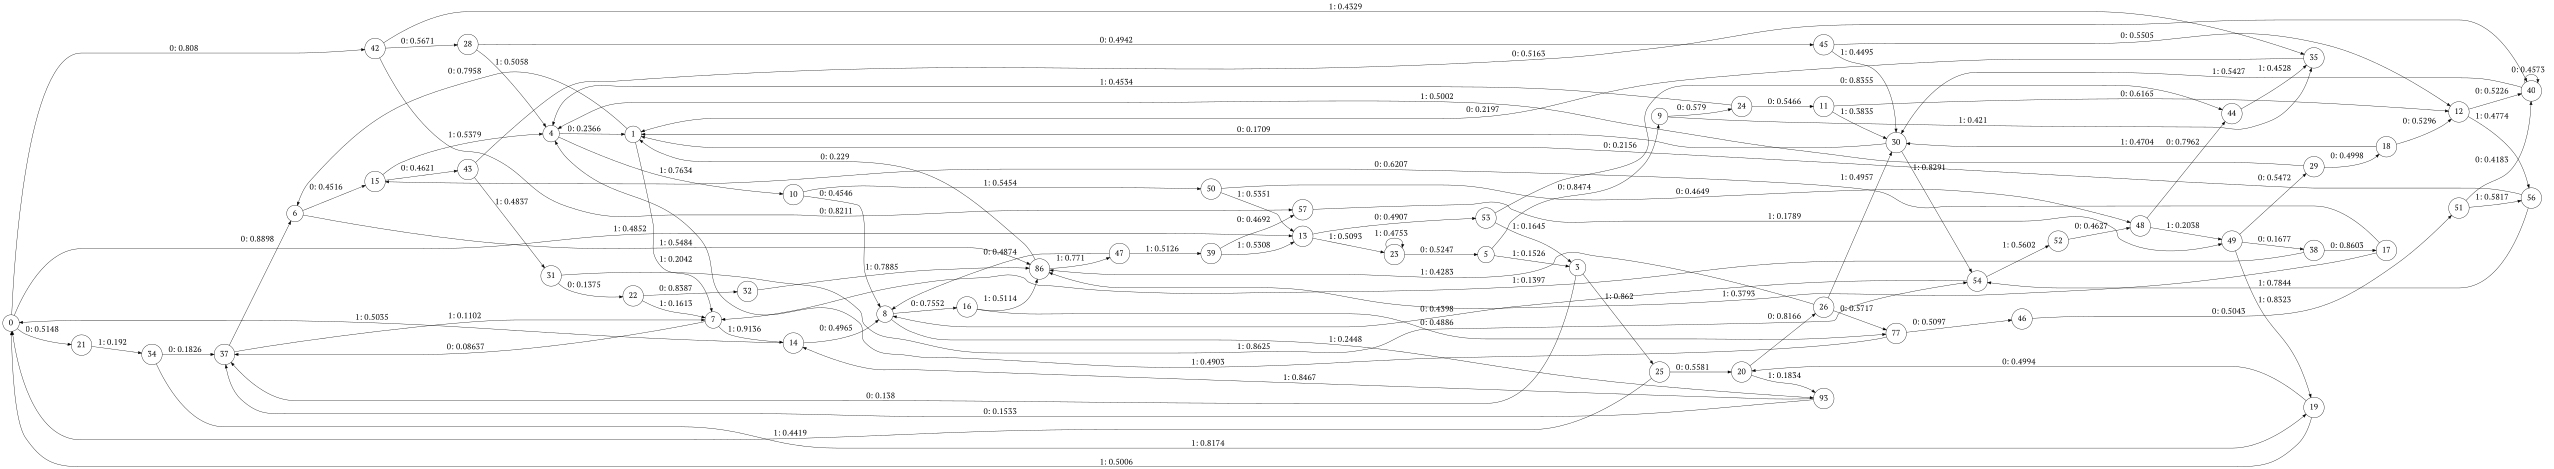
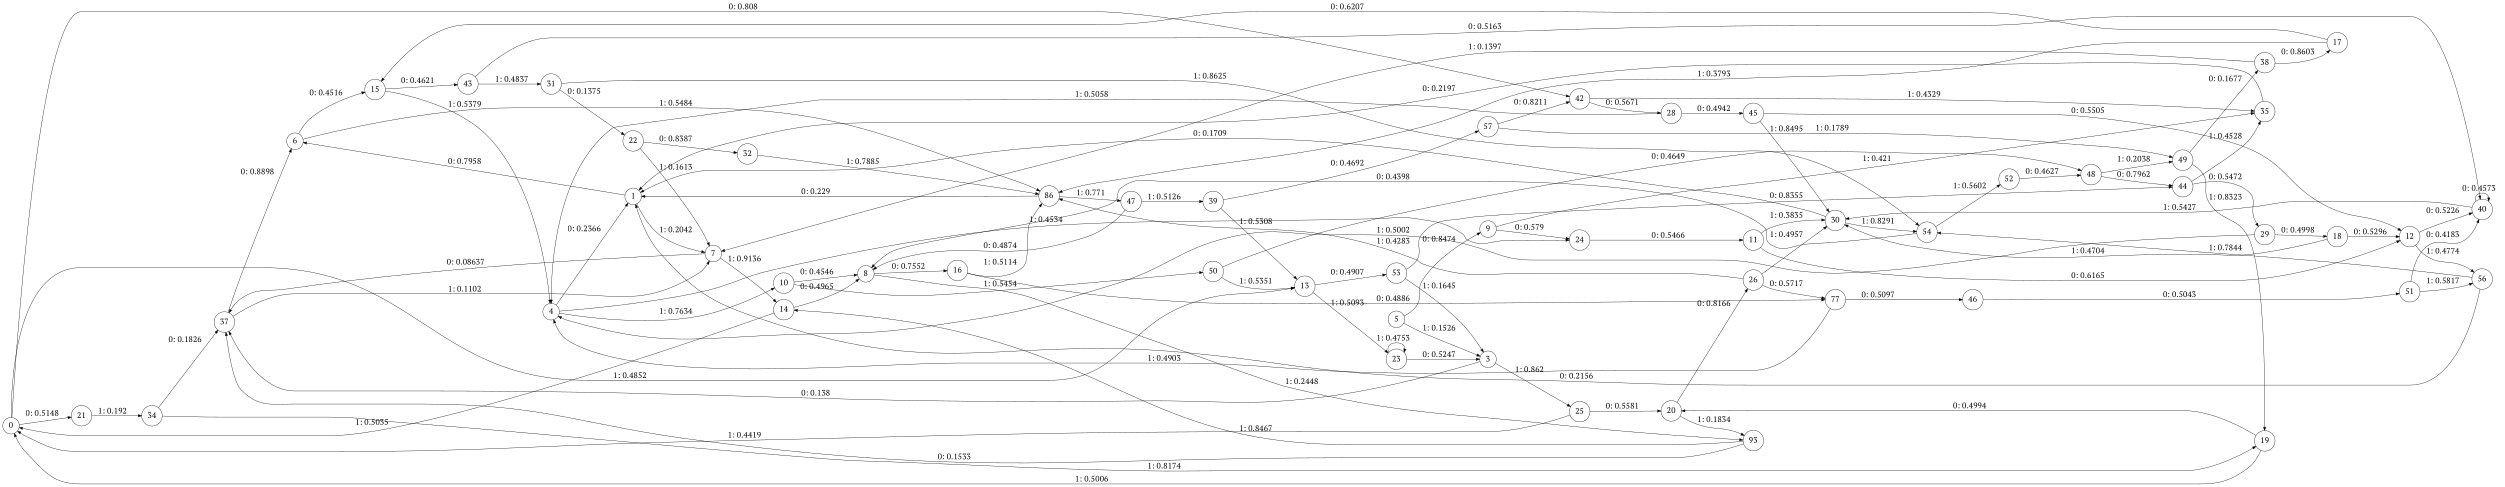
edge "45" -> "30": label "1: 0.4495   " -> "1: 0.8495   "
edge "24" -> "4": reversed
edge "49" -> "29": now "44" -> "29"
edge "42" -> "57": reversed
edge "23" -> "5": now "23" -> "3"
